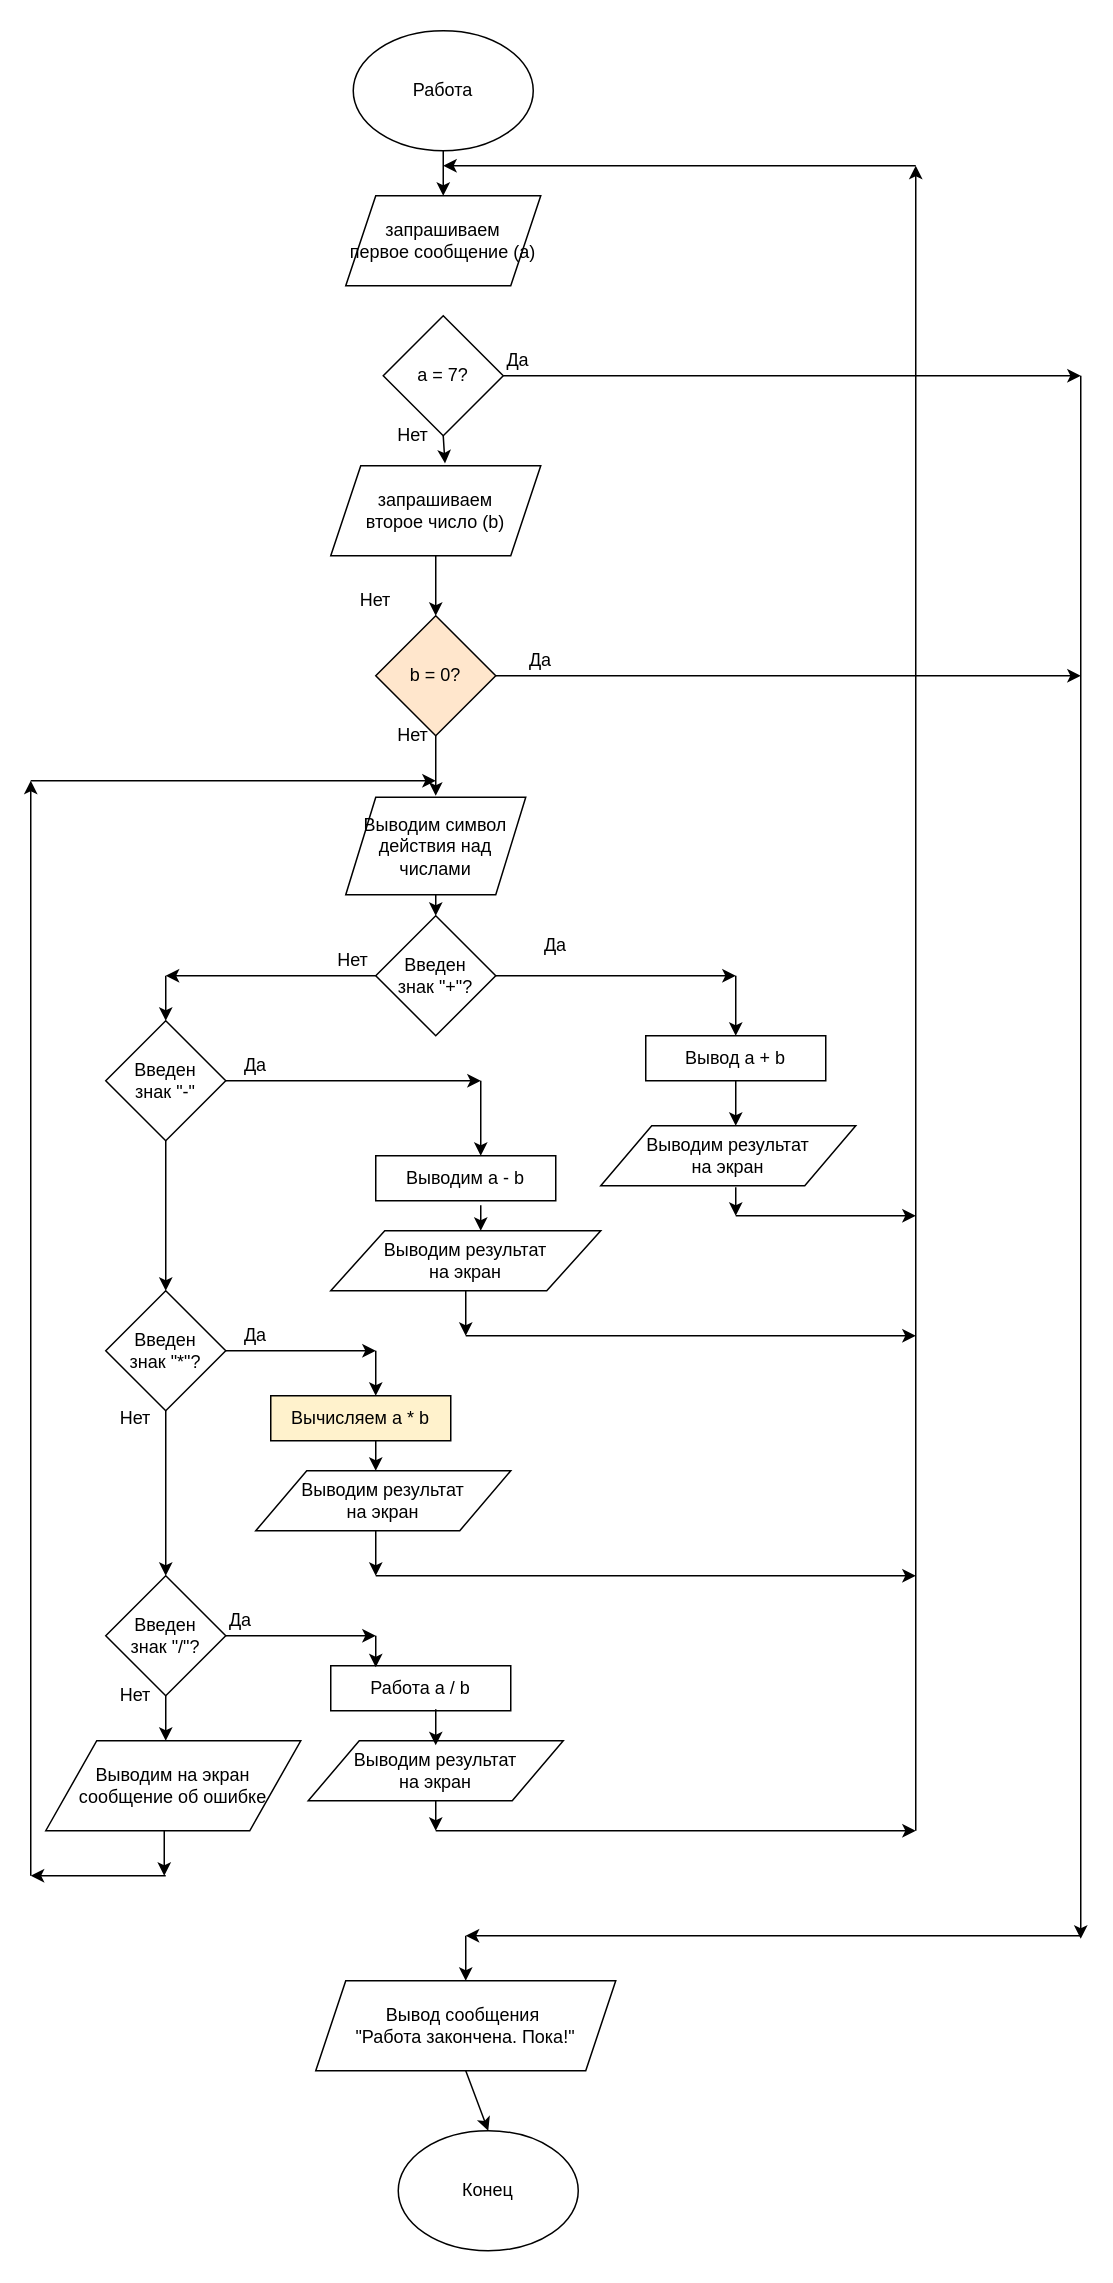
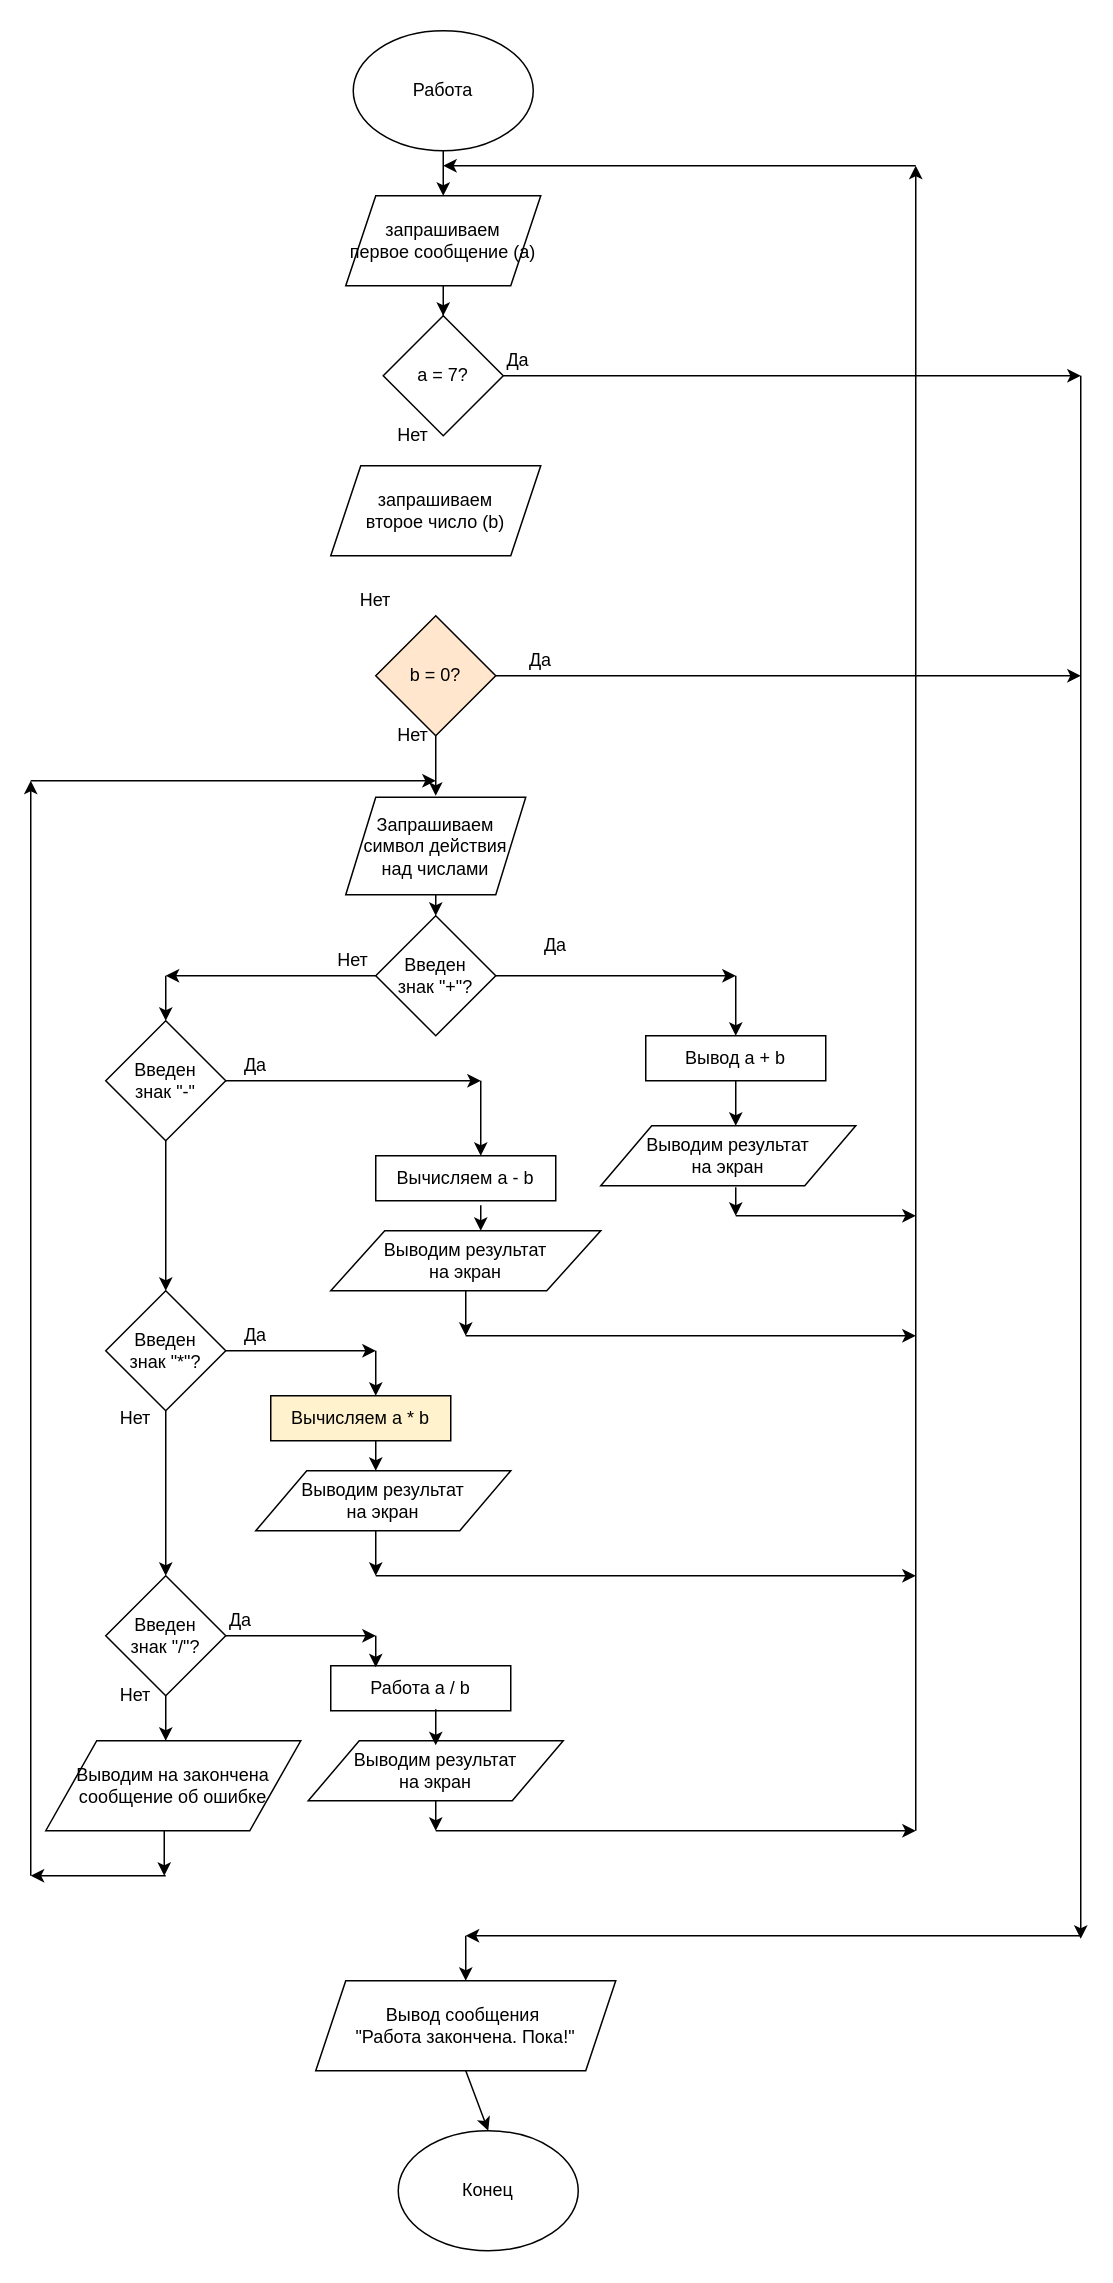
edge "запрашиваем первое сообщение (а)" -> "а = 7?": added
edge "а = 7?" -> "запрашиваем второе число (b)": removed
edge "запрашиваем второе число (b)" -> "b = 0?": removed
node "Выводим символ действия над числами": label "Выводим символ действия над числами" -> "Запрашиваем символ действия над числами"
node "Выводим а - b": label "Выводим а - b" -> "Вычисляем а - b"
node "Выводим на экран сообщение об ошибке": label "Выводим на экран сообщение об ошибке" -> "Выводим на закончена сообщение об ошибке"
